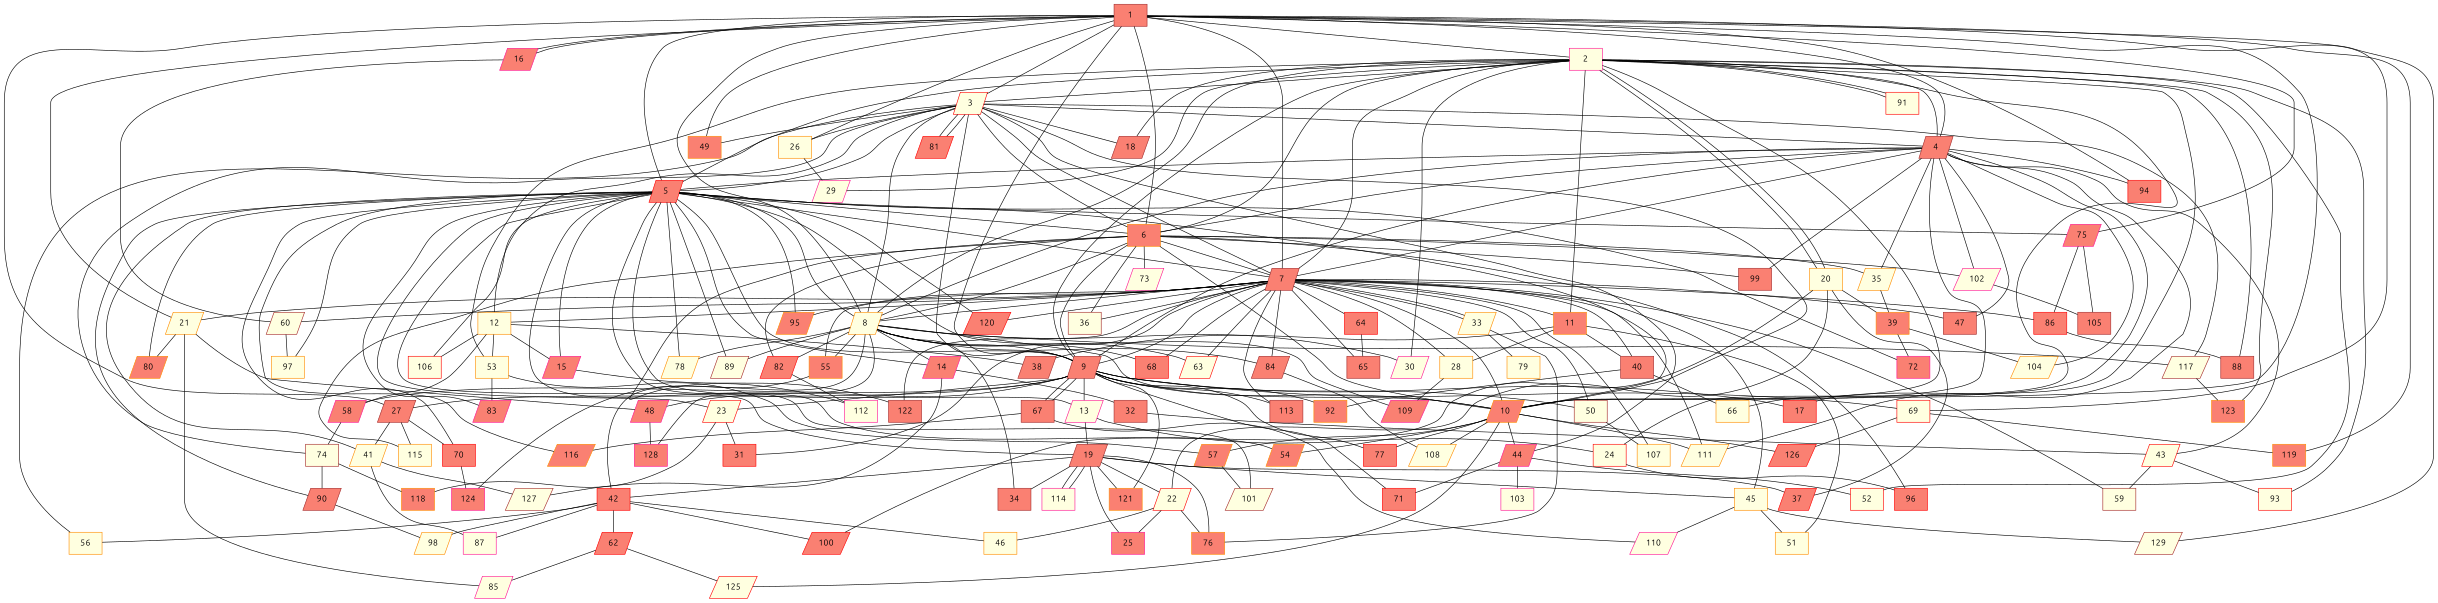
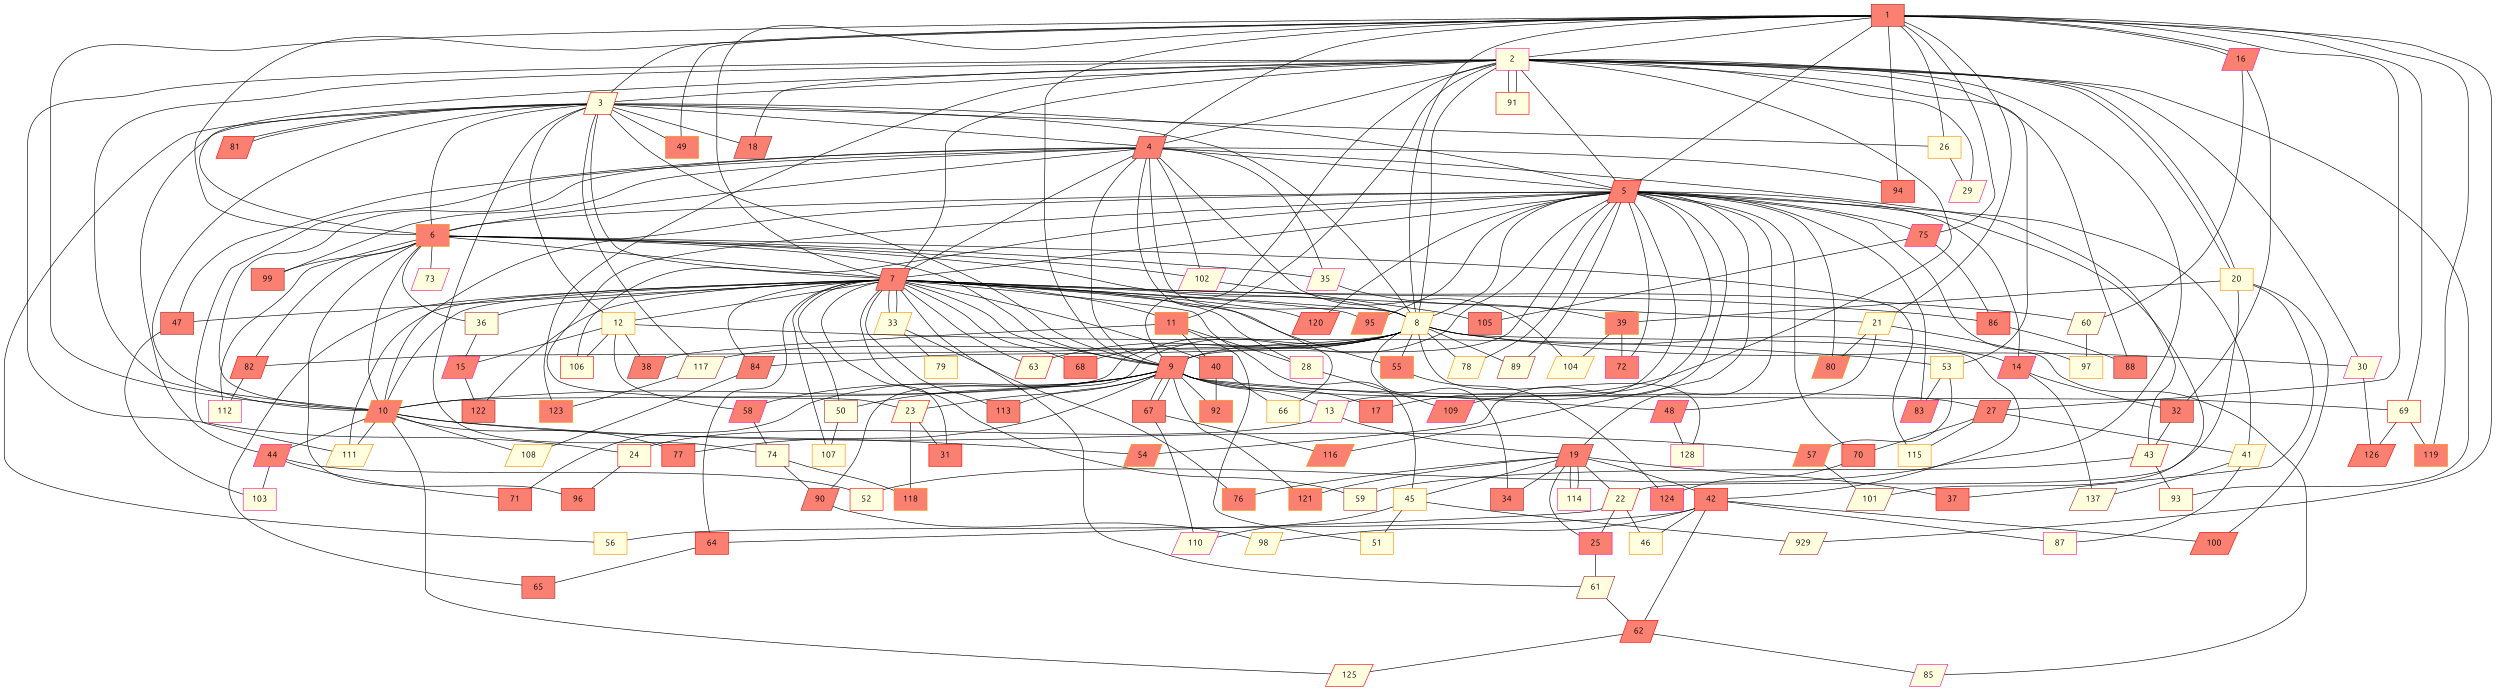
edge "16" -- "32": added
edge "5" -- "15": now "36" -- "15"
node "35": color darkorange -> deeppink
node "28": color darkorange -> deeppink
edge "47" -- "103": added
edge "10" -- "126": now "30" -- "126"
node "128": fillcolor salmon -> lightyellow
node "127": label "127" -> "137"
node "37": shape parallelogram -> box
edge "22" -- "76": now "22" -- "64"
node "129": label "129" -> "929"
node "61": added
